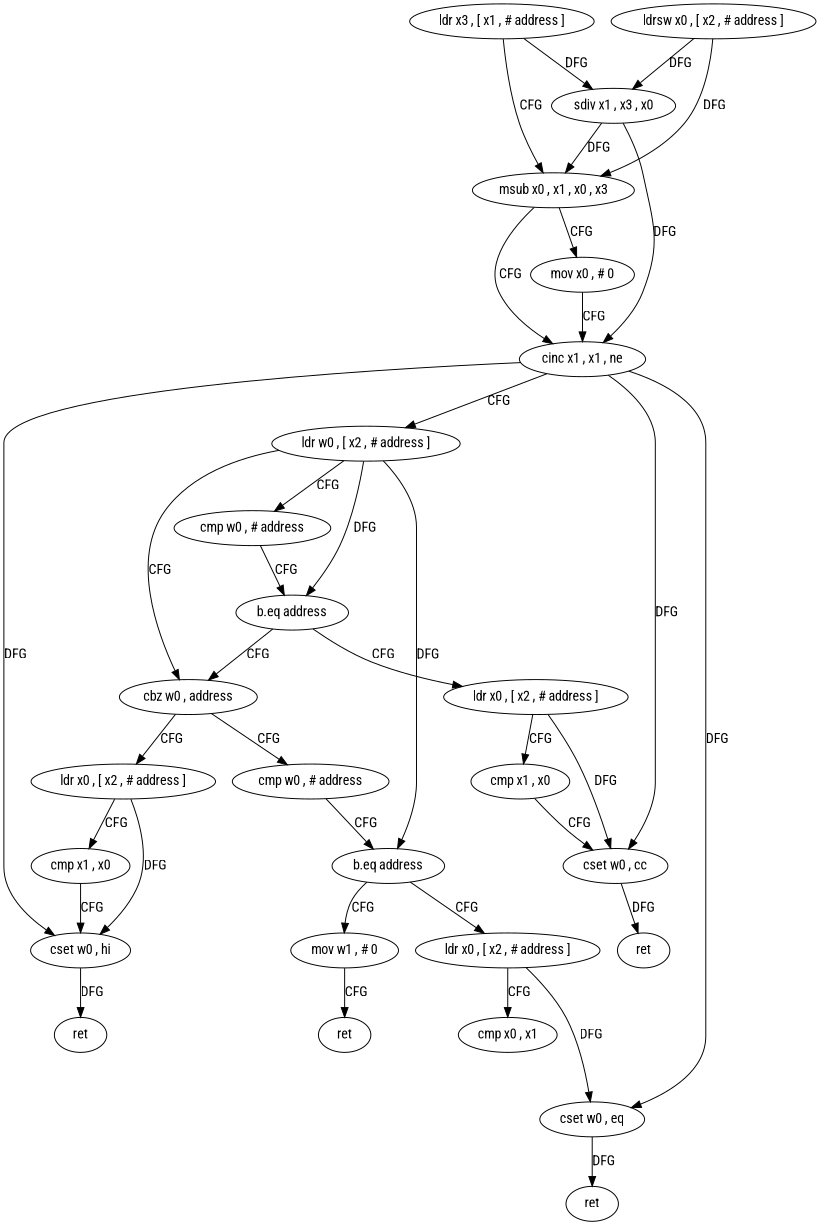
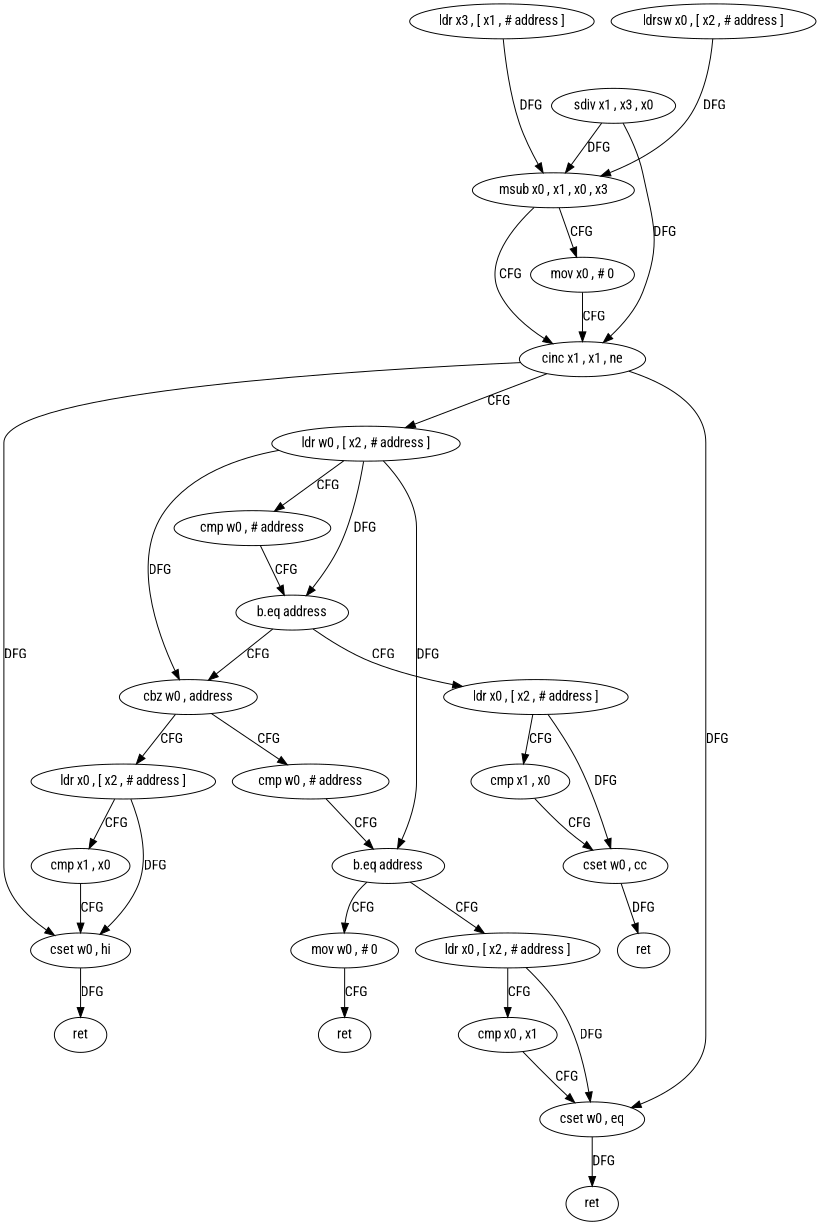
edge "ldr x3 , [ x1 , # address ]" -> "sdiv x1 , x3 , x0": removed, label "DFG"
edge "ldrsw x0 , [ x2 , # address ]" -> "sdiv x1 , x3 , x0": removed, label "DFG"
edge "ldr x3 , [ x1 , # address ]" -> "msub x0 , x1 , x0 , x3": label "CFG" -> "DFG"
edge "ldr w0 , [ x2 , # address ]" -> "cbz w0 , address": label "CFG" -> "DFG"
edge "cinc x1 , x1 , ne" -> "cset w0 , cc": removed, label "DFG"
node "mov w1 , # 0": label "mov w1 , # 0" -> "mov w0 , # 0"
edge "cmp x0 , x1" -> "cset w0 , eq": added, label "CFG"
